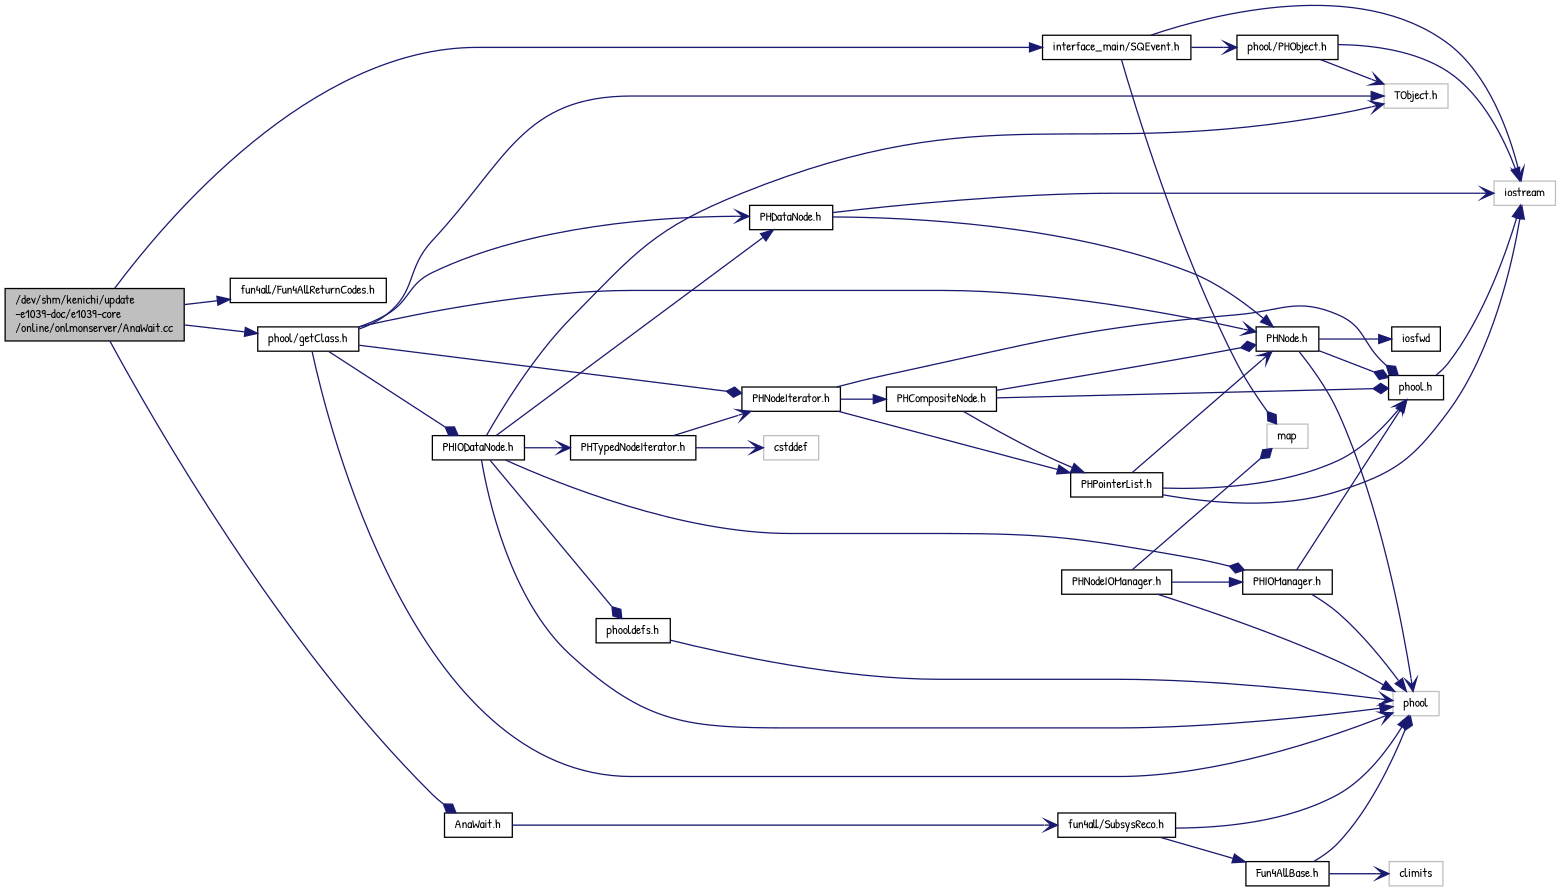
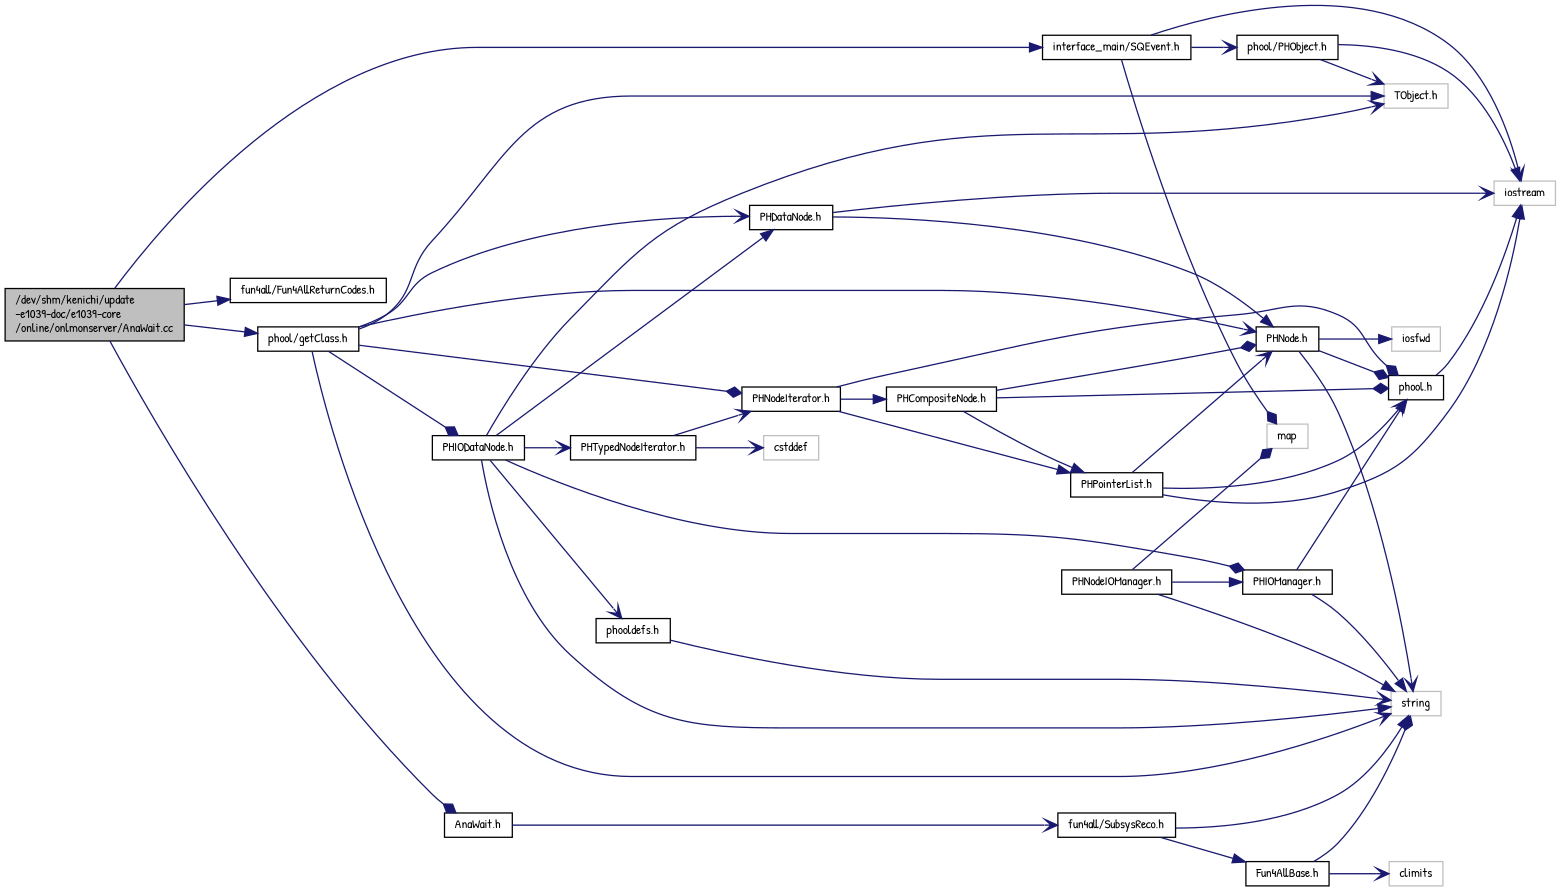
node "iosfwd": color black -> grey75
edge "PHIODataNode.h" -> "phooldefs.h": arrowhead diamond -> vee
node "phool": label "phool" -> "string"
